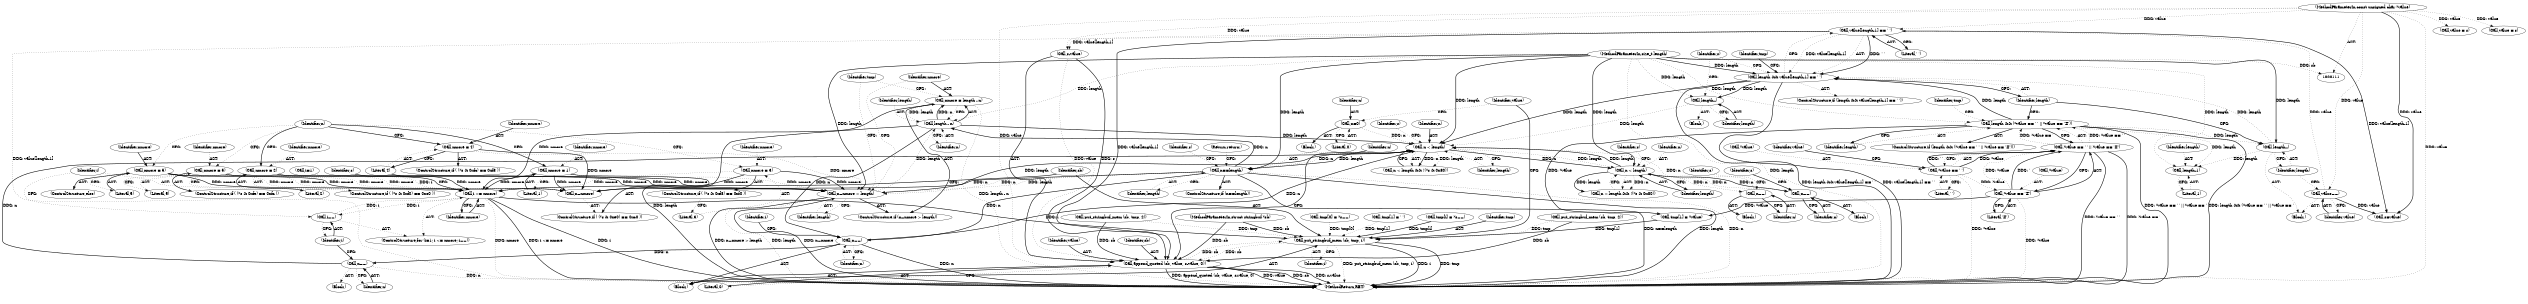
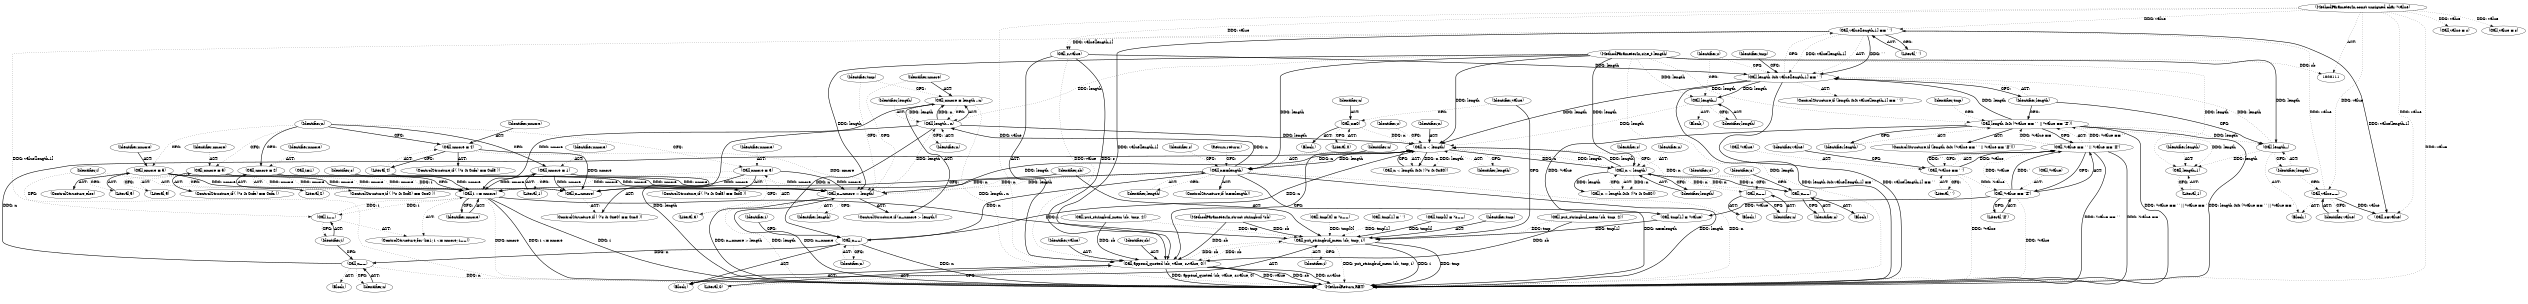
edge "(MethodParameterIn,size_t length)" -> "(Call,length && value[length-1] == ' ')": now "(Call,s-value)" -> "(Call,length && value[length-1] == ' ')"
edge "(MethodParameterIn,const unsigned char *value)" -> "(Call,s=value)": style bold -> dotted
edge "(ControlStructure,if ( (*s & 0xf8) == 0xf0 ))" -> "(Literal,3)": now "(Call,nmore = 3)" -> "(Literal,3)"
